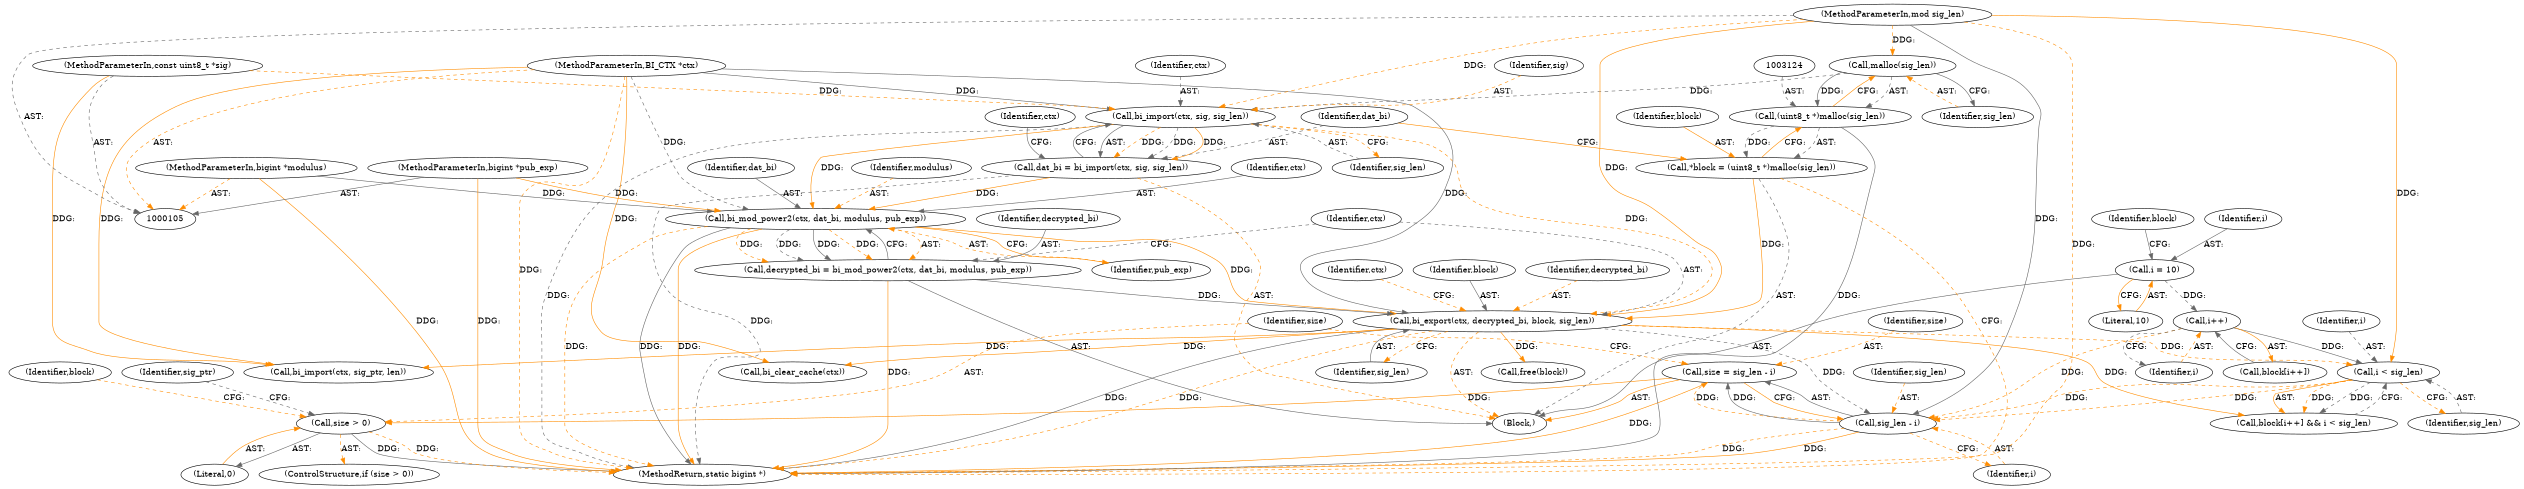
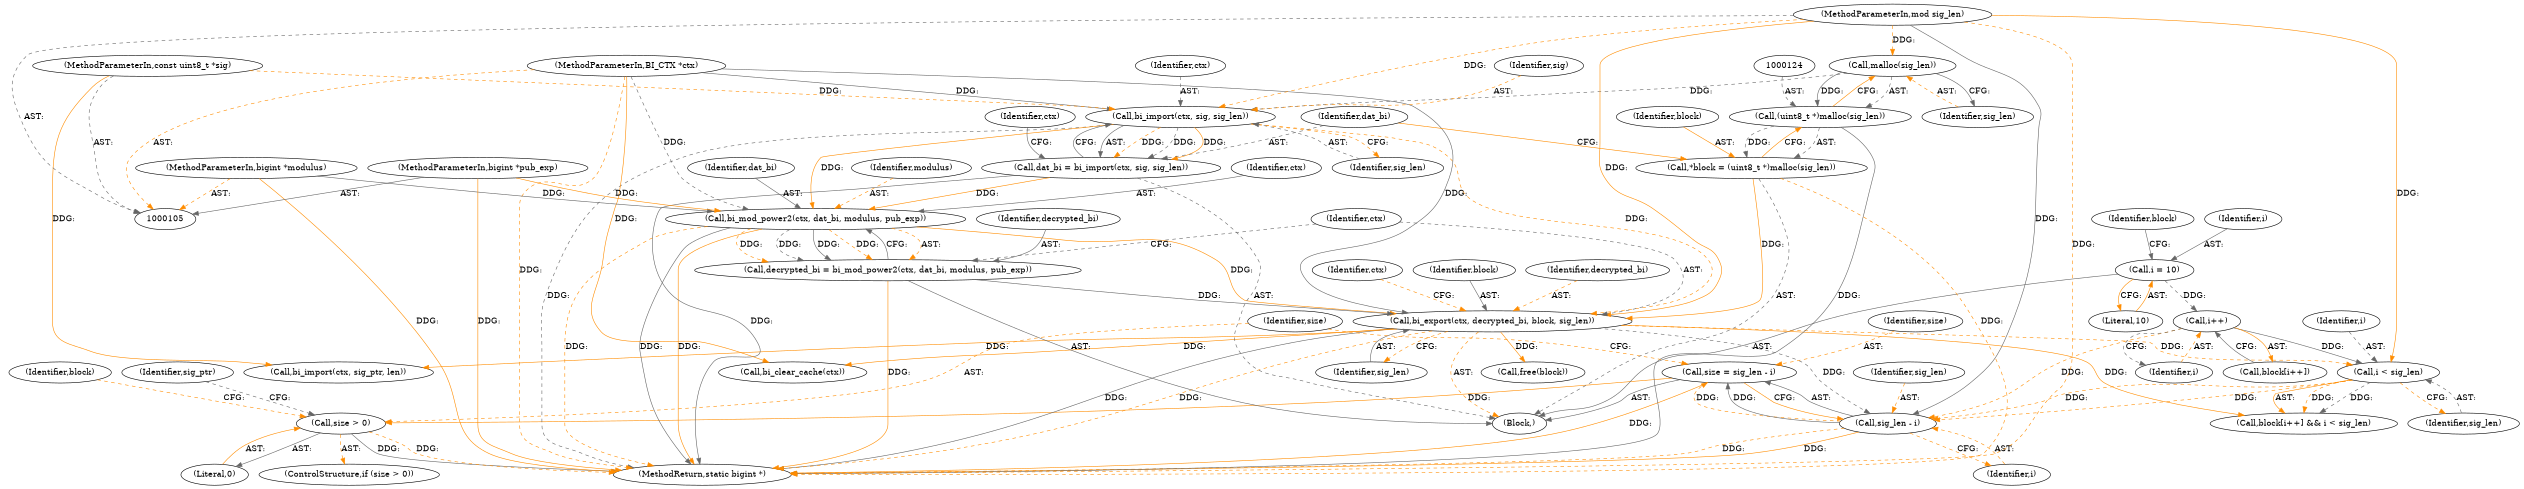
node "1003124": label "1003124" -> "1000124"
edge "(MethodParameterIn,BI_CTX *ctx)" -> "(Call,bi_import(ctx, sig_ptr, len))": removed, label "DDG:"
edge "(Call,dat_bi = bi_import(ctx, sig, sig_len))" -> "(MethodReturn,static bigint *)": style dashed -> solid
node "(Identifier,pub_exp)": removed
edge "(Call,*block = (uint8_t *)malloc(sig_len))" -> "(MethodReturn,static bigint *)": label "CFG: " -> "DDG: "
edge "(Call,dat_bi = bi_import(ctx, sig, sig_len))" -> "(Block,)": color darkorange -> gray40
edge "(Call,size = sig_len - i)" -> "(Block,)": color darkorange -> gray40
edge "(Call,block[i++] && i < sig_len)" -> "(Call,i < sig_len)": removed, label "CFG:"
